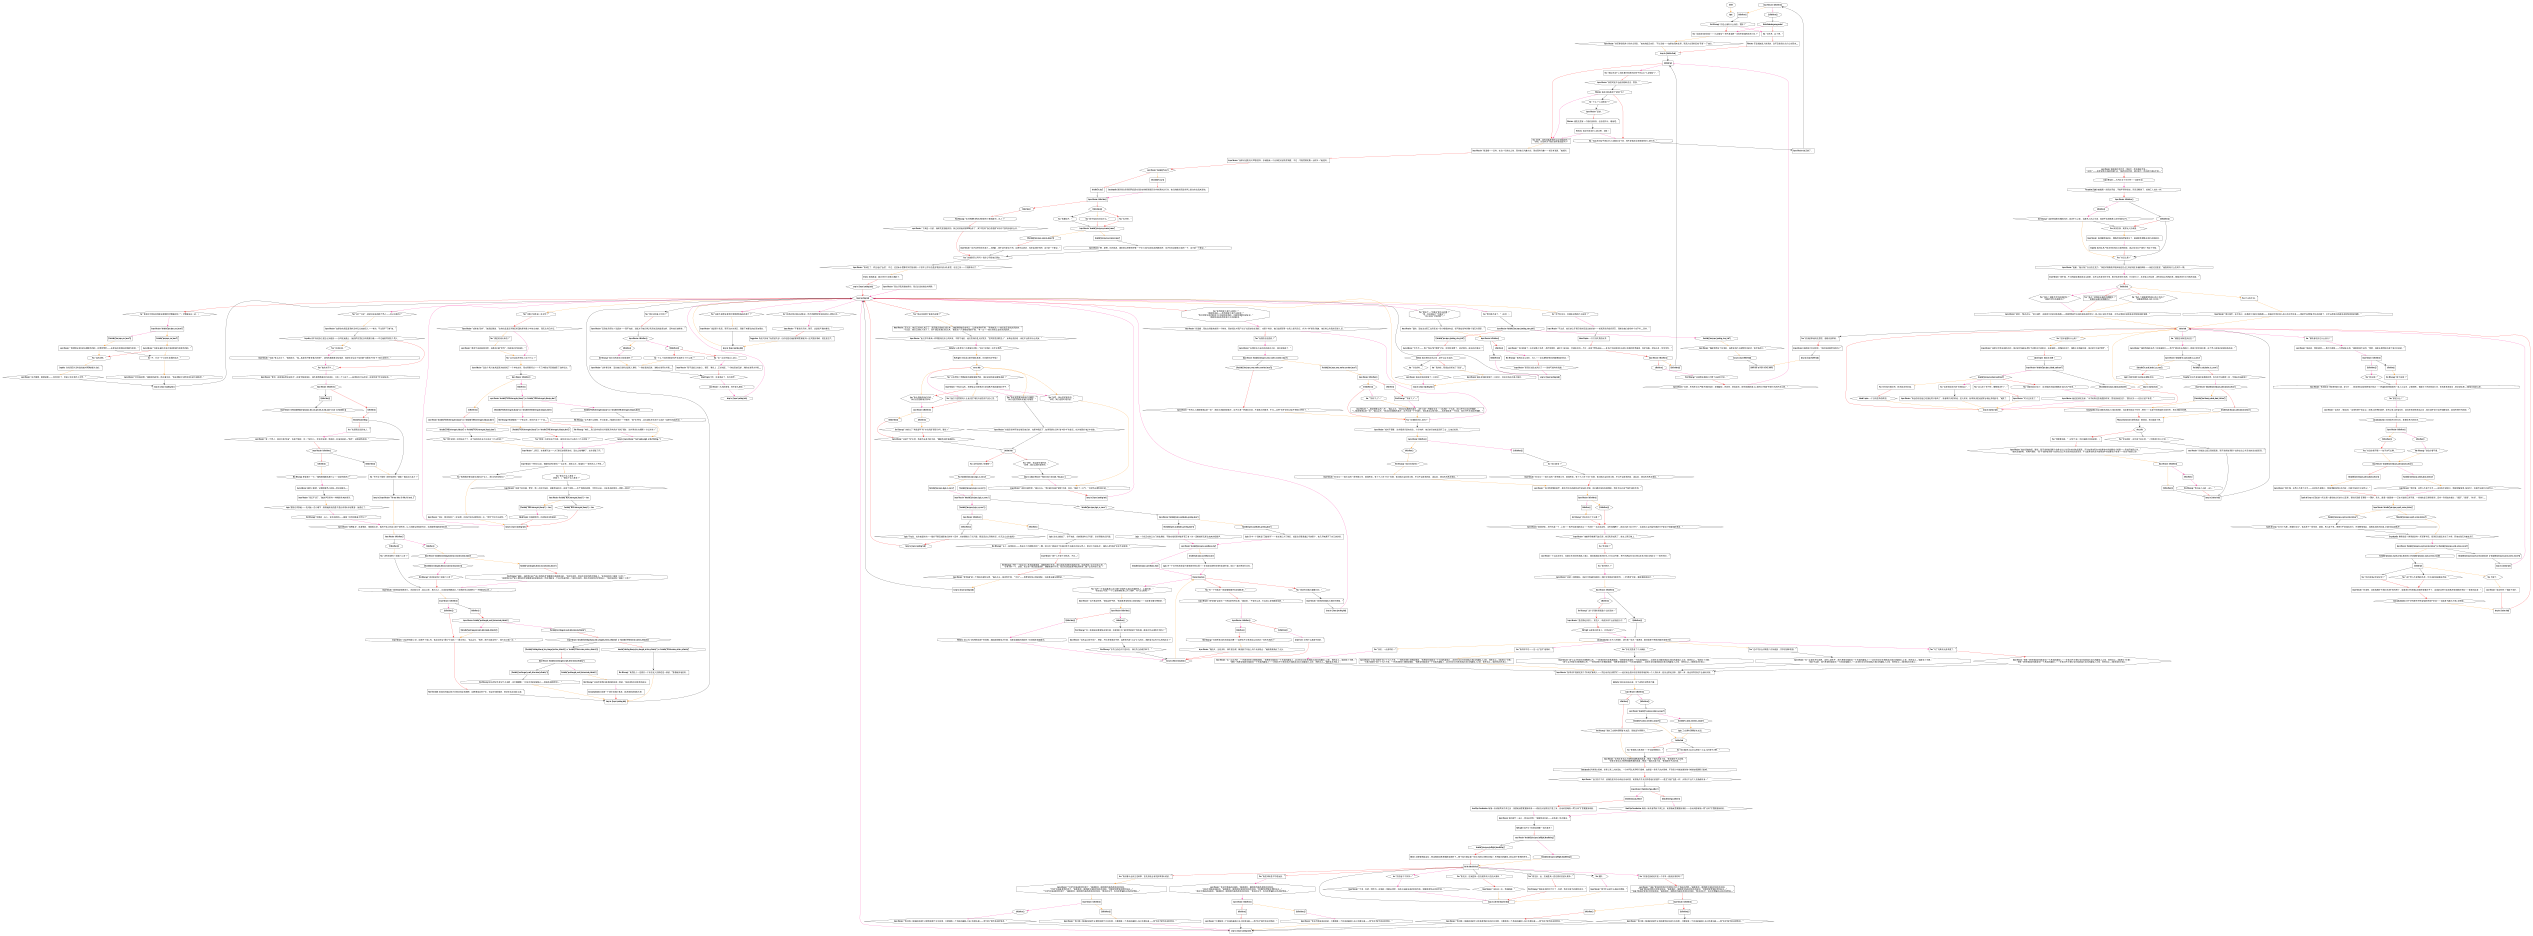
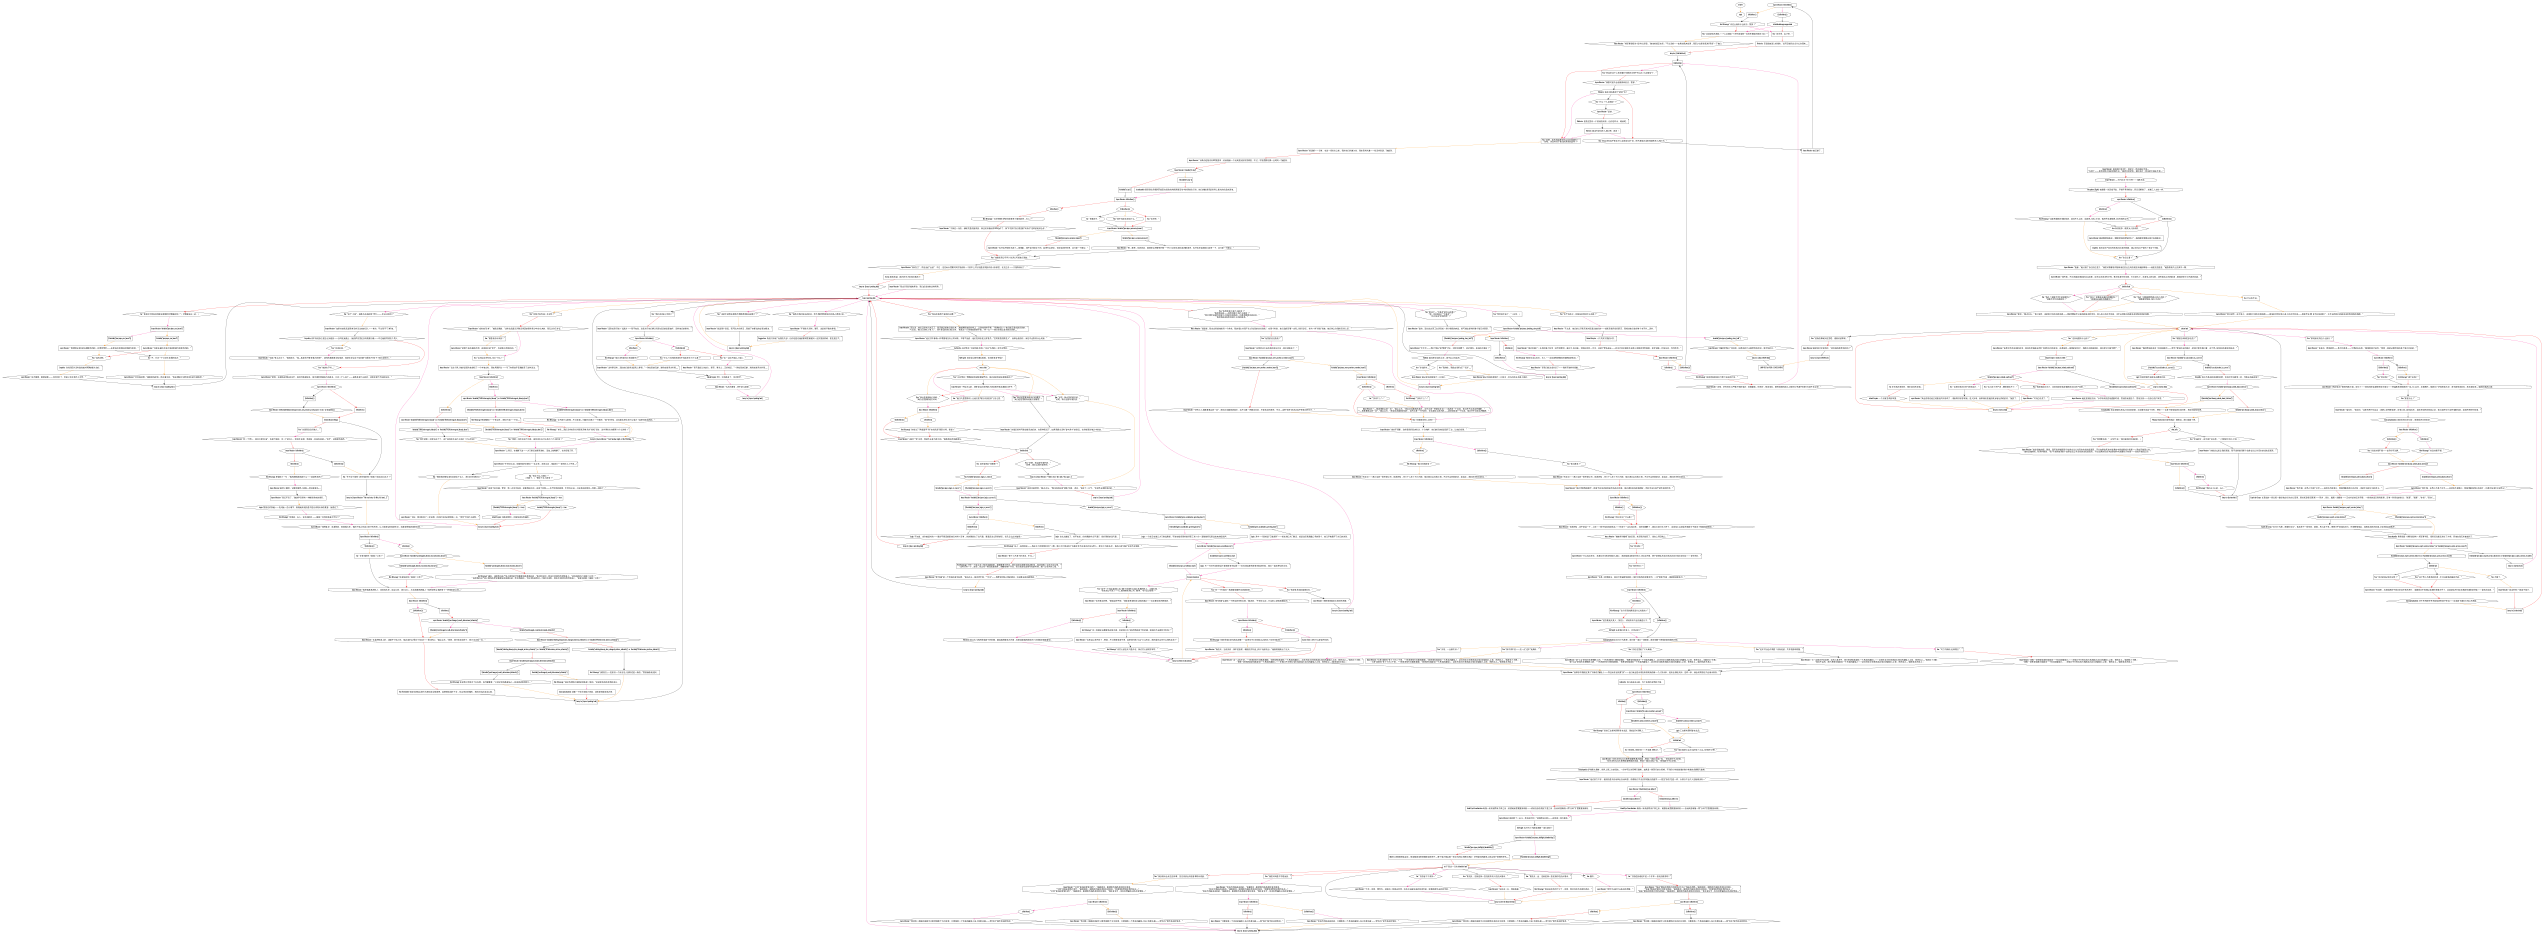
node "let the blood let hub": label "let the blood let hub" -> "let 干我这一行的 blood let hub"
